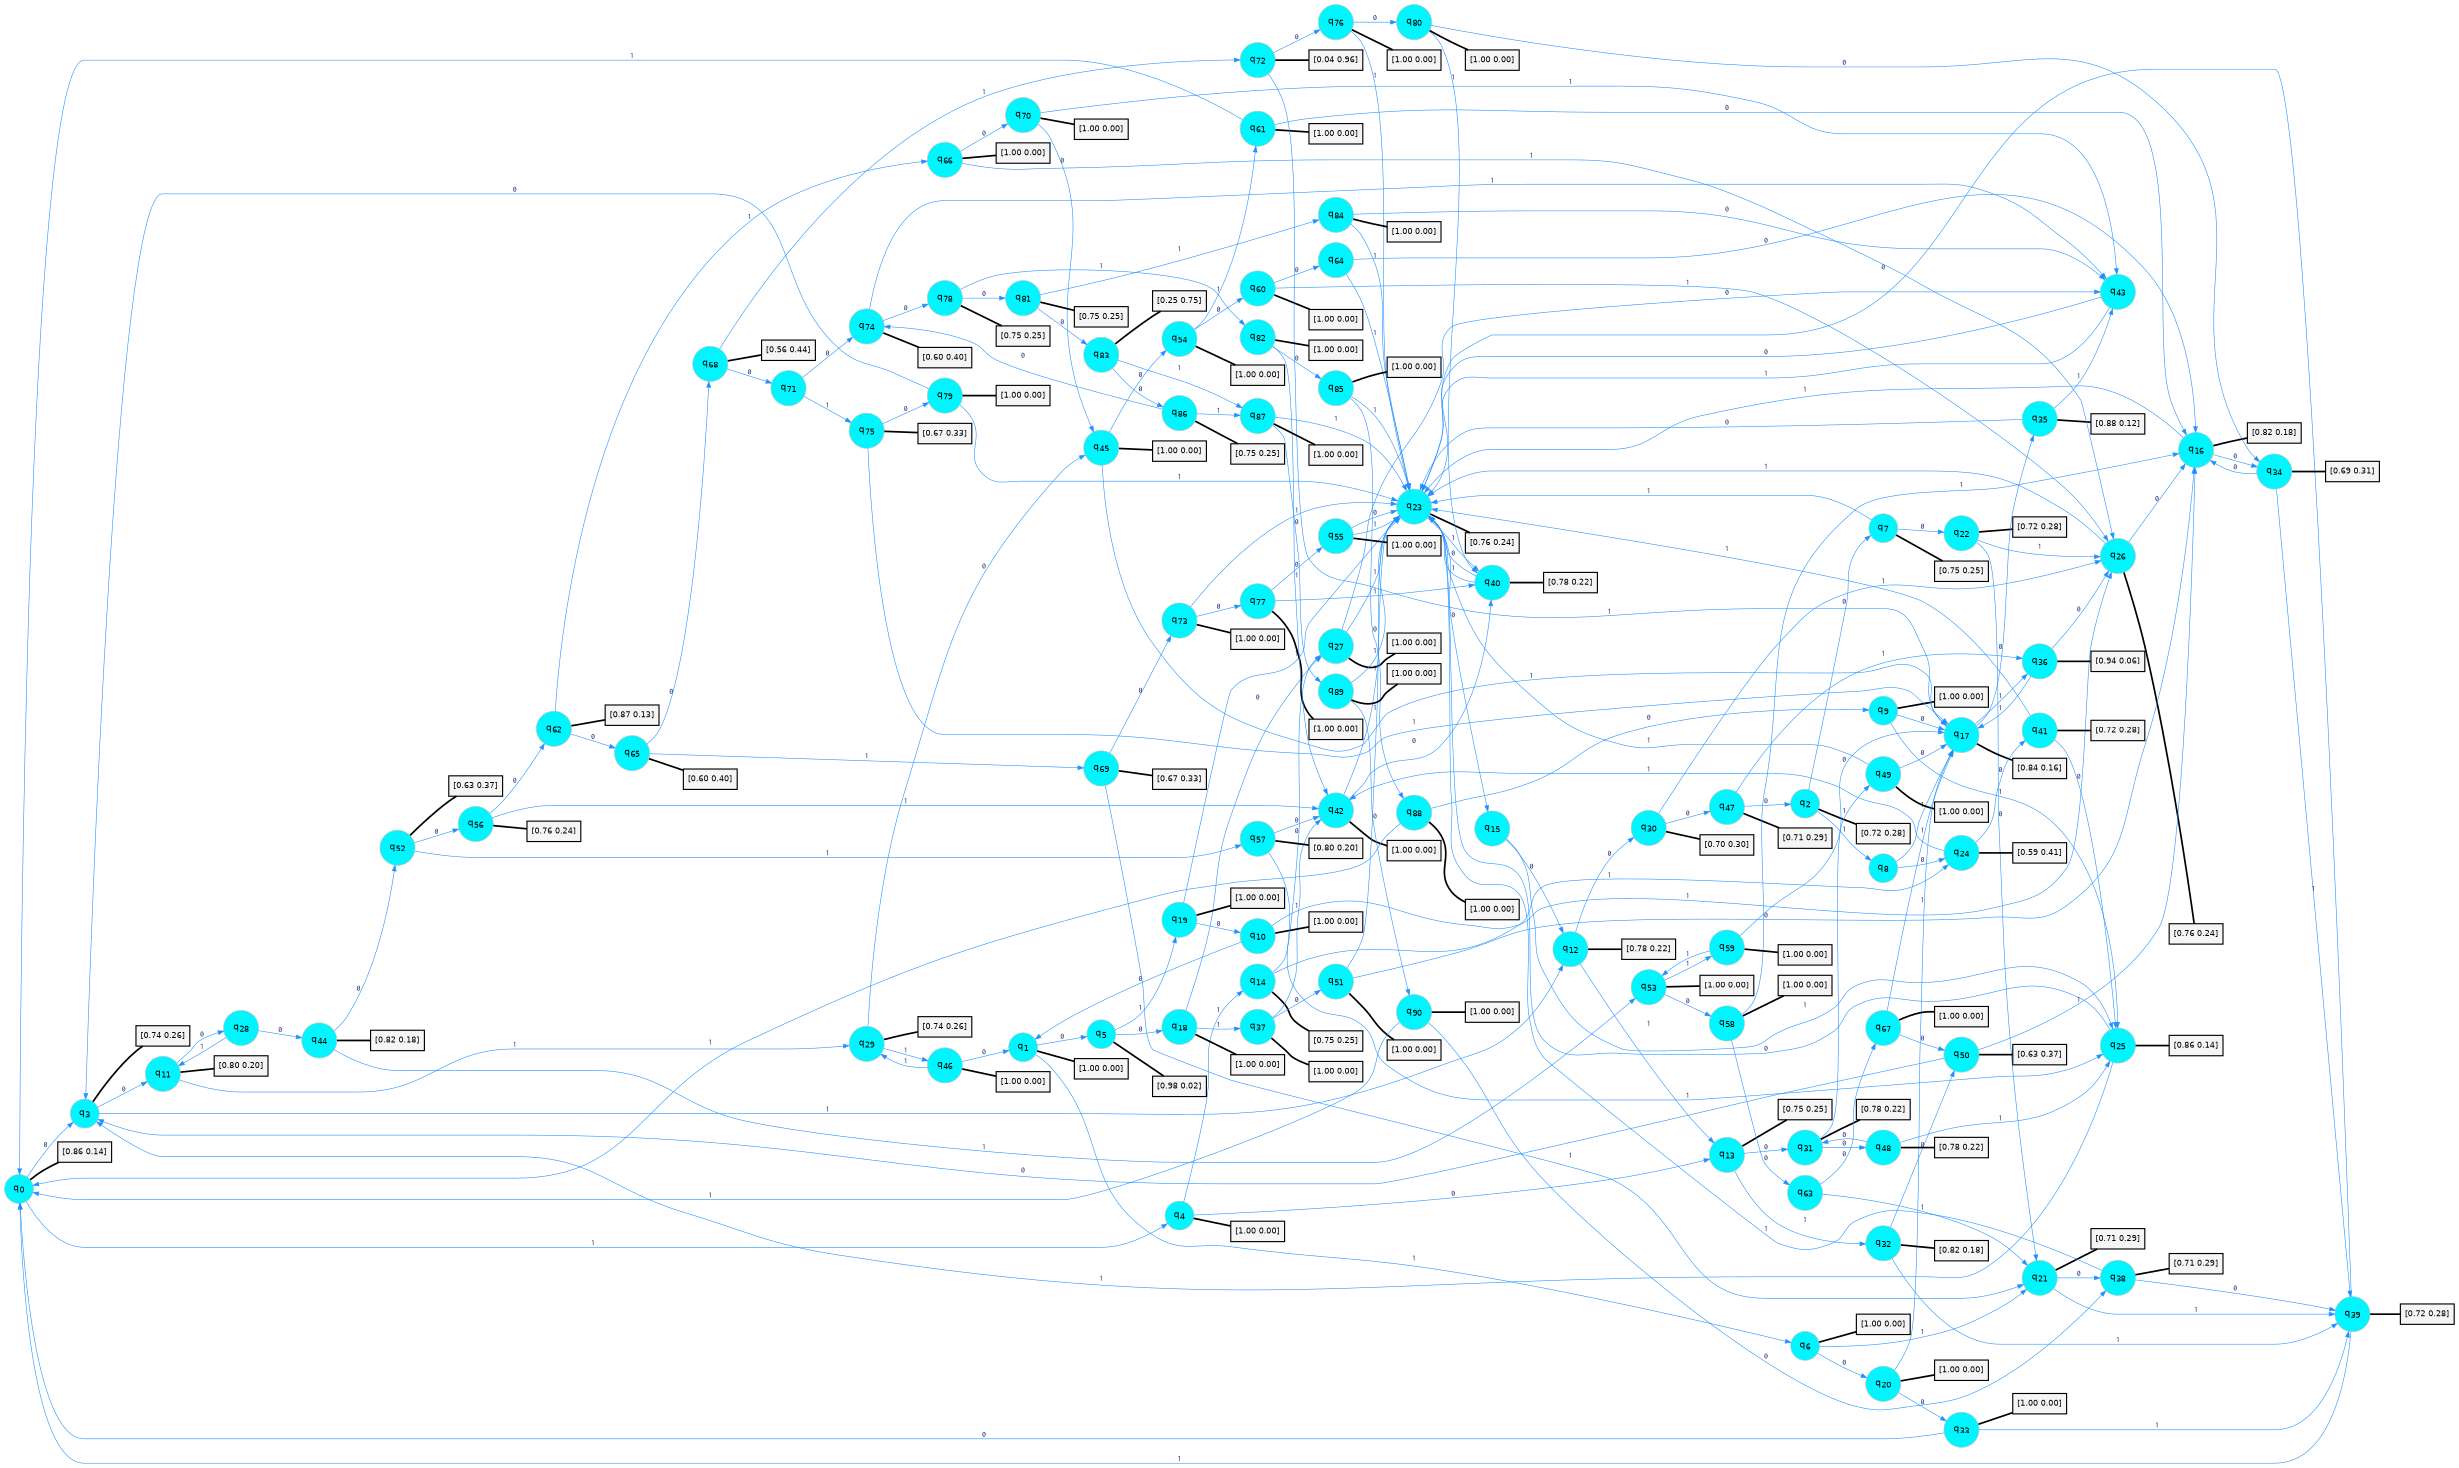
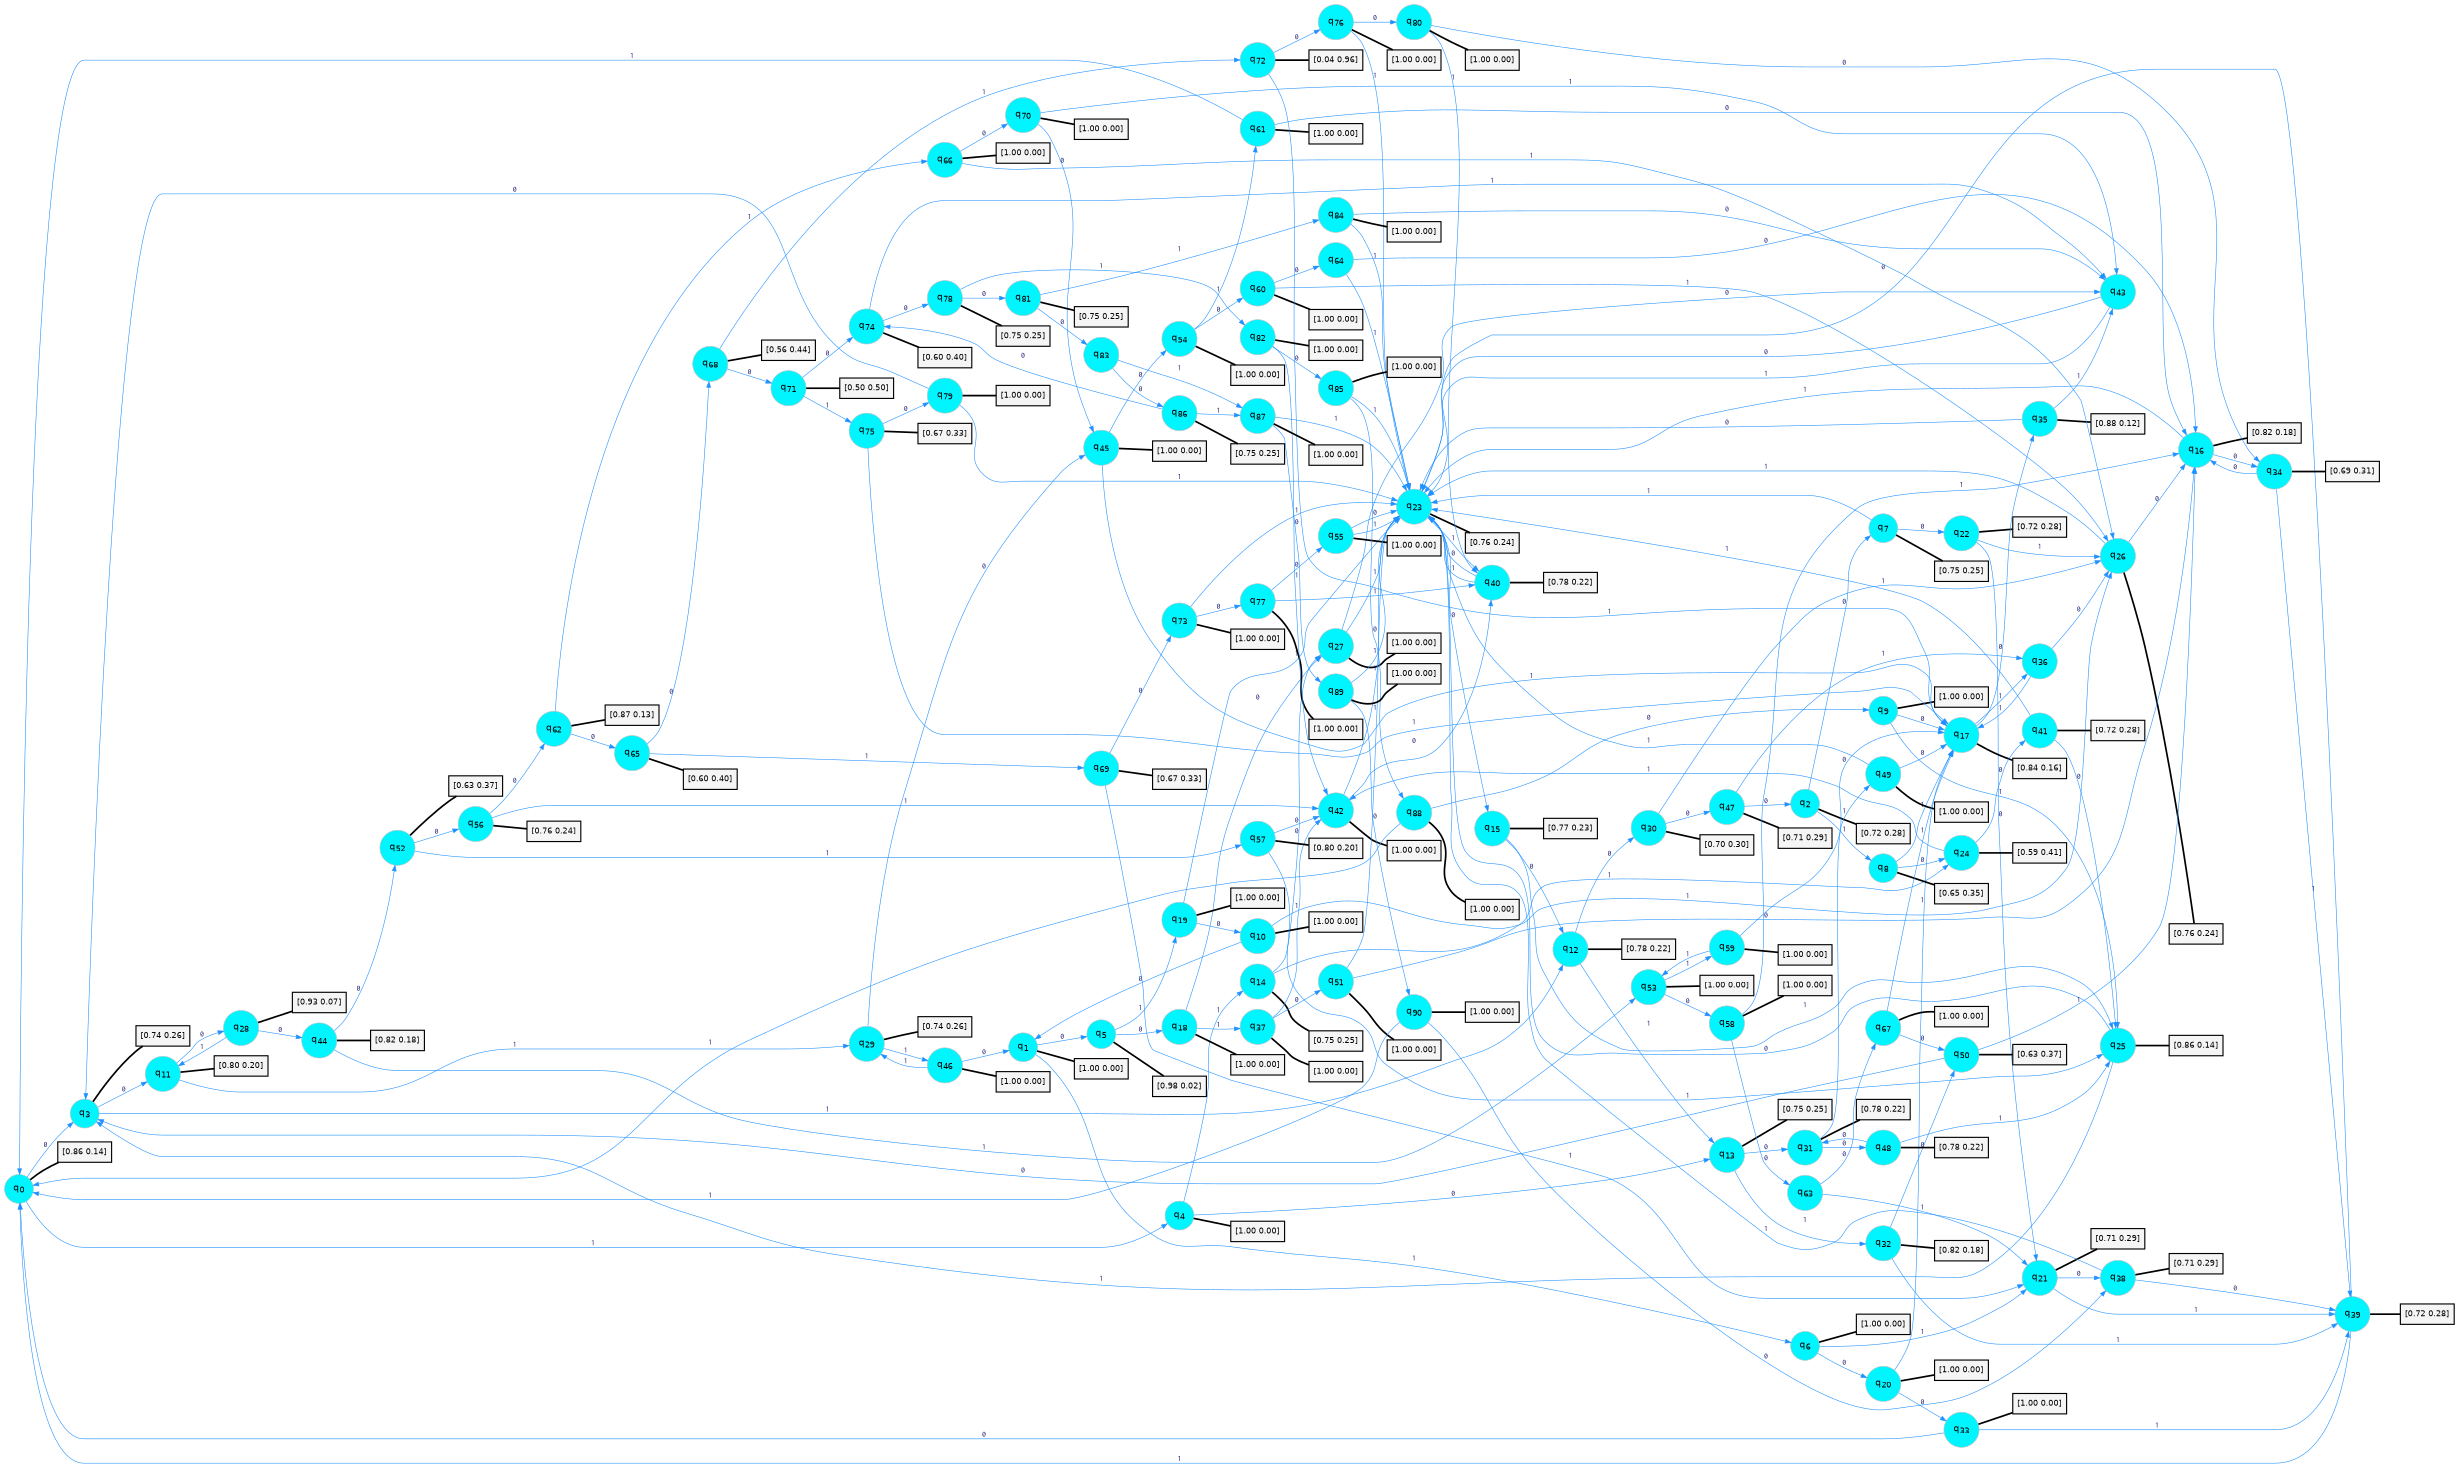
node "[0.25 0.75]": removed
node "[0.50 0.50]": added
node "[0.94 0.06]": removed
node "[0.77 0.23]": added
node "[0.65 0.35]": added
node "[0.93 0.07]": added
